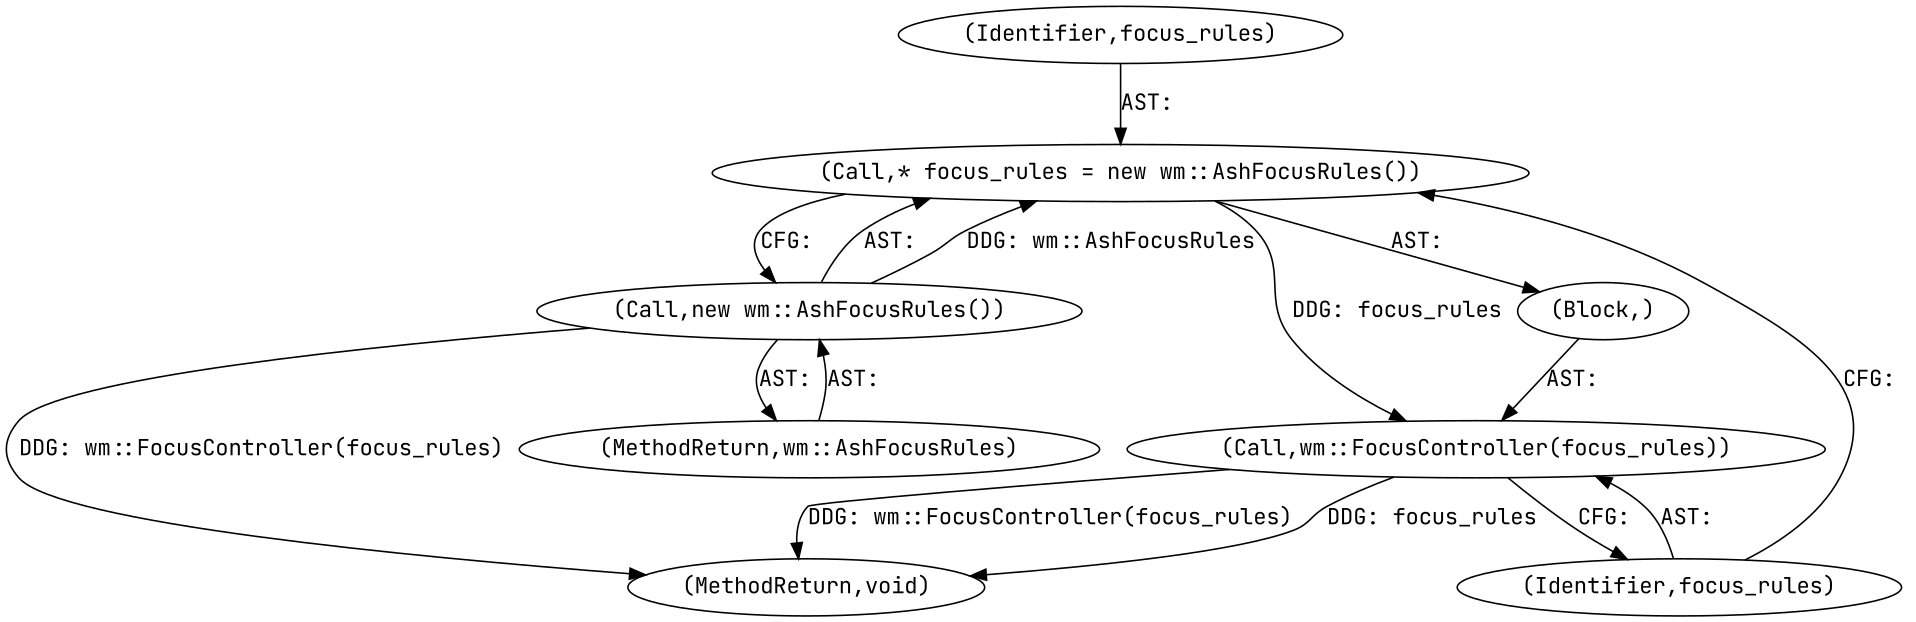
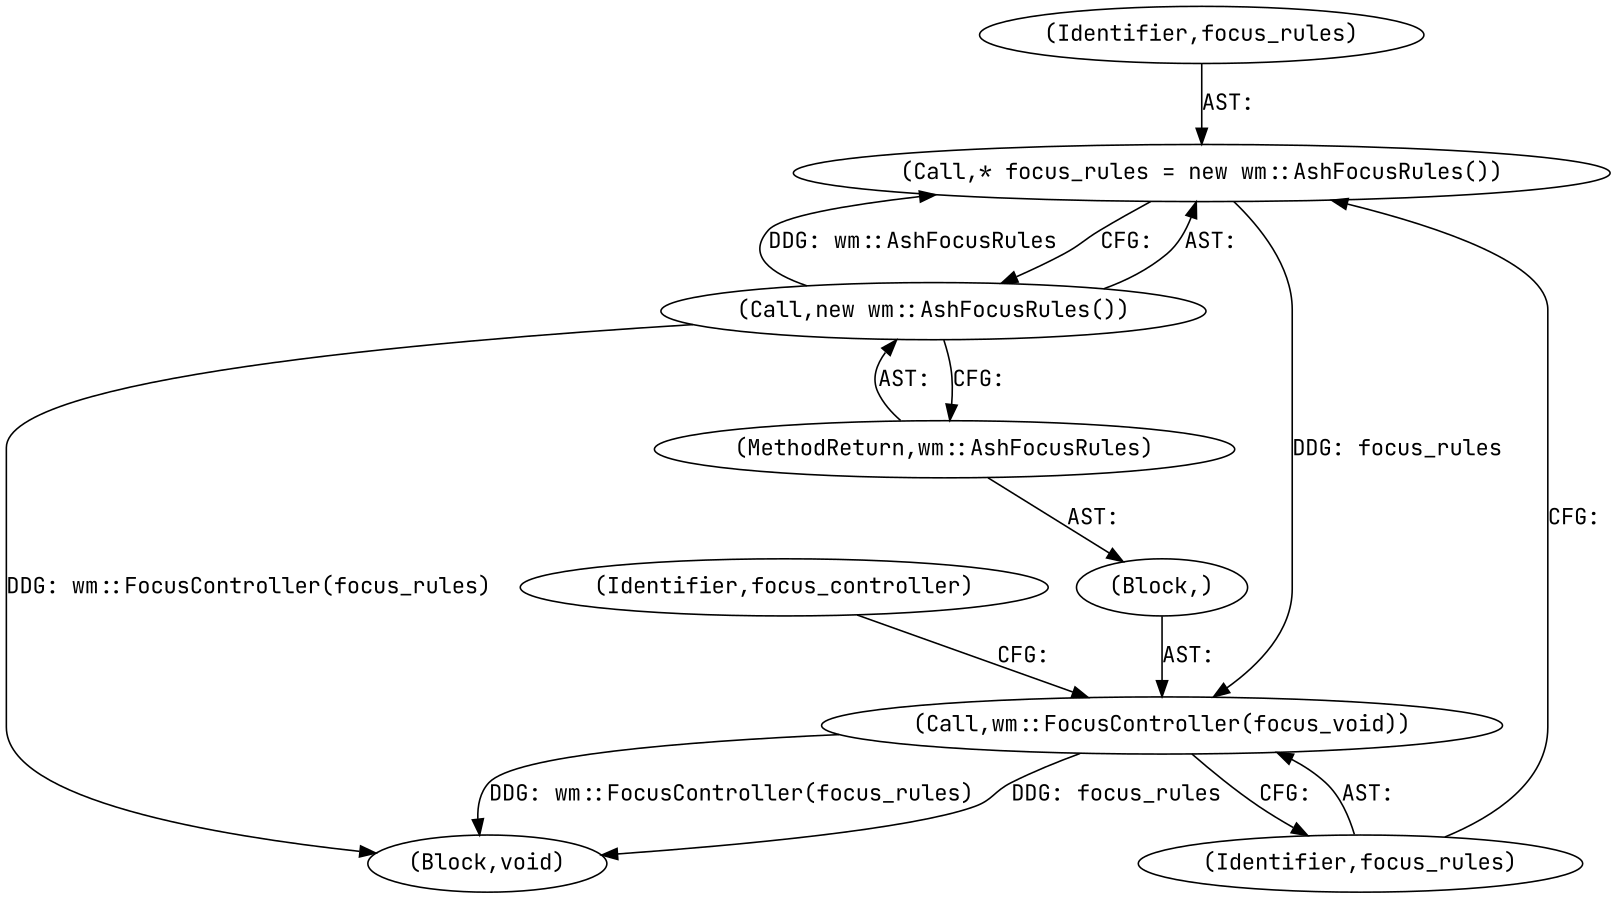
edge "(Call,* focus_rules = new wm::AshFocusRules())" -> "(Block,)": now "(MethodReturn,wm::AshFocusRules)" -> "(Block,)"
edge "(Call,new wm::AshFocusRules())" -> "(MethodReturn,wm::AshFocusRules)": label "AST: " -> "CFG: "
node "(Call,wm::FocusController(focus_rules))": label "(Call,wm::FocusController(focus_rules))" -> "(Call,wm::FocusController(focus_void))"
node "(Identifier,focus_controller)": added
node "(MethodReturn,void)": label "(MethodReturn,void)" -> "(Block,void)"
